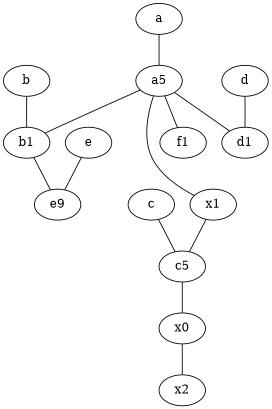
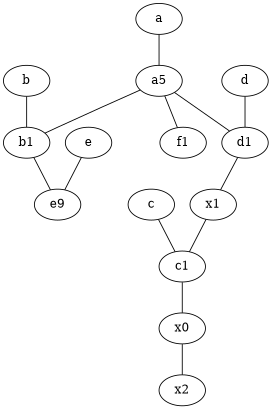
edge "a5" -- "x1": now "d1" -- "x1"
node "c5": label "c5" -> "c1"
